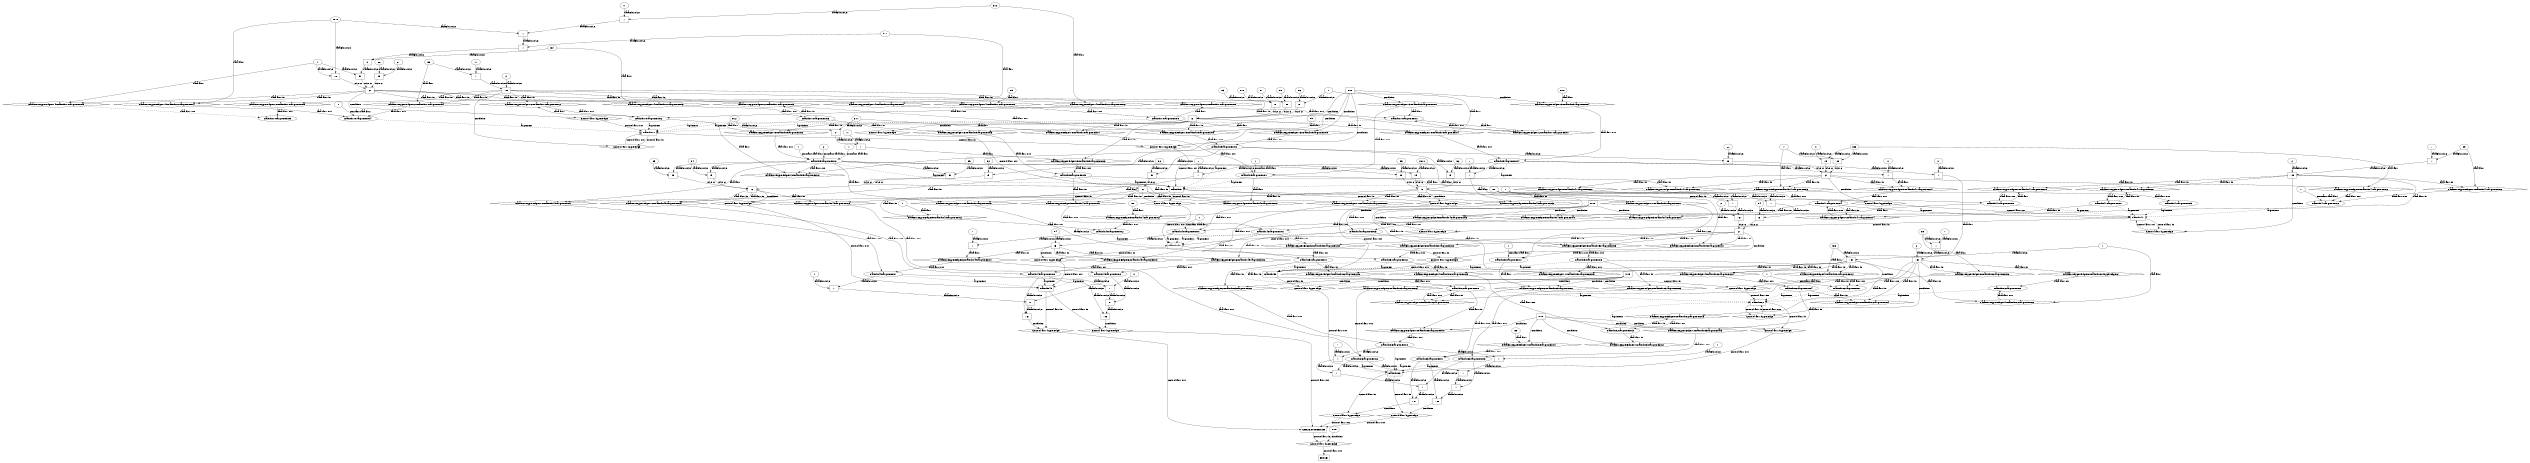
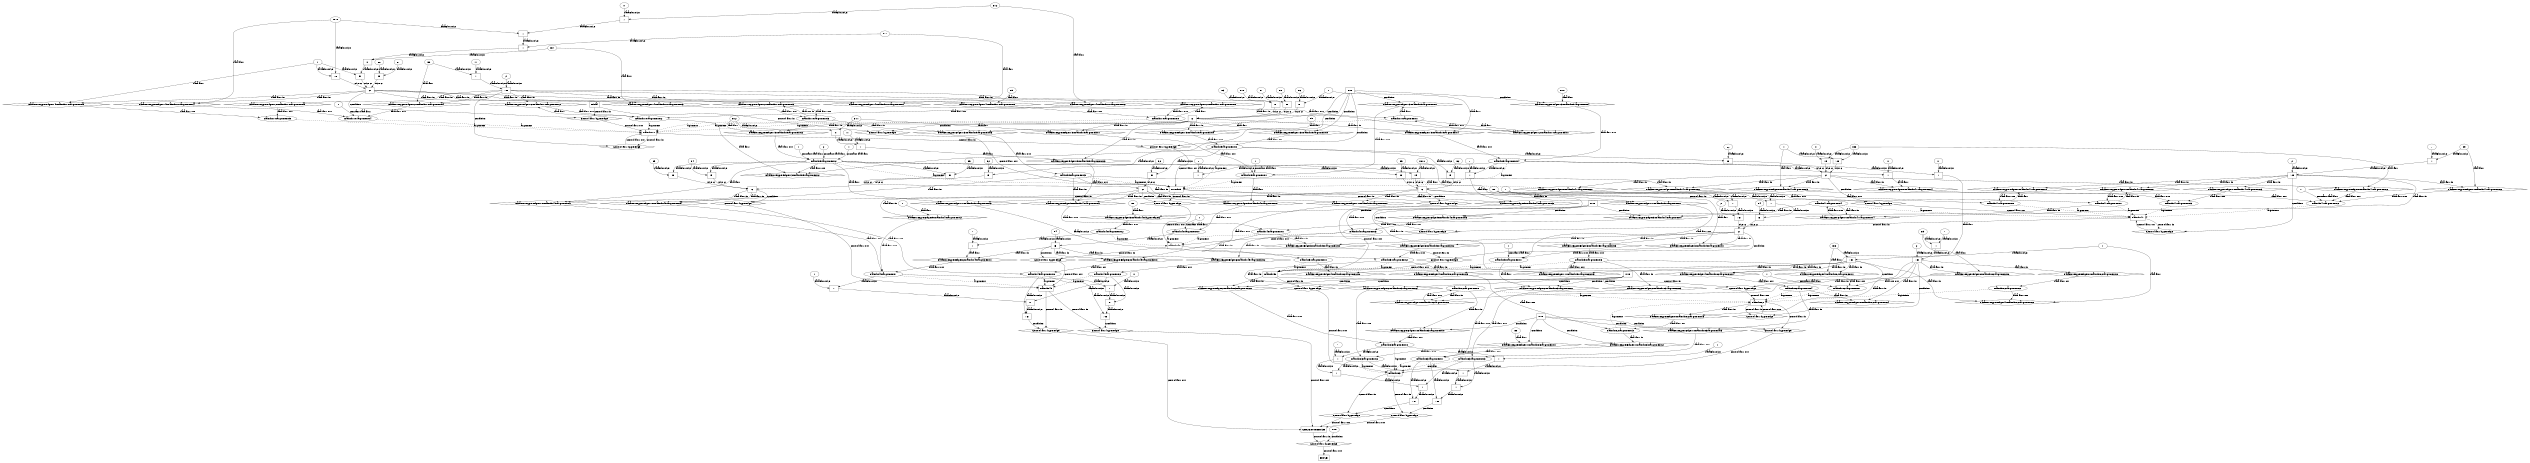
node "Initial": added
edge "DataFowHyperEdge_12_main_h_10_argument_0" -> "main_h_10_argument_0": added, label "data flow out"
edge "DataFowHyperEdge_13_main_h_9_argument_1" -> "main_h_10_argument_1": reversed
edge "DataFowHyperEdge_14_main_h_10_argument_5" -> "main_h_10_argument_5": style dashed -> solid
edge "main_h_10_argument_3" -> "DataFowHyperEdge_12_main_h_10_argument_3": label "data flow in" -> "data out in"
edge "DataFowHyperEdge_12_main_h_10_argument_3" -> "DataFowHyperEdge_15_main_h_9_argument_0": now "DataFowHyperEdge_12_main_h_10_argument_3" -> "main_h_10_argument_3"
edge "main_h_10_argument_5" -> "main_h_10": added, label "argument"
edge "DataFowHyperEdge_15_main_h_9_argument_3" -> "main_h_9_argument_3": now "DataFowHyperEdge_15_main_h_9_argument_3" -> "DataFowHyperEdge_9_main_h_48_argument_1"
edge "main_h_9_argument_1" -> "DataFowHyperEdge_8_main_h_47_argument_0": style solid -> dashed
node "main_h_9": label "main_h_9" -> "true_h_9"
node "DataFowHyperEdge_7_main_h_47_argument_3": added
edge "DataFowHyperEdge_8_main_h_47_argument_4" -> "main_h_47_argument_4": now "DataFowHyperEdge_8_main_h_47_argument_4" -> "main_h_47_argument_2"
edge "DataFowHyperEdge_8_main_h_47_argument_1" -> "main_h_47_argument_1": added, label "data flow out"
node "DataFowHyperEdge_10_main_h_49_argument_2": removed
edge "main_h_47_argument_4" -> "main_h_47": style solid -> dashed
node "DataFowHyperEdge_5_main_h_48_argument_2": label "DataFowHyperEdge_5_main_h_48_argument_2" -> "DataFowHyperEdge_5_main_h_48_hyperedge_2"
node "DataFowHyperEdge_5_main_h_48_argument_0": removed
edge "DataFowHyperEdge_9_main_h_48_argument_2" -> "main_h_48_argument_2": now "DataFowHyperEdge_9_main_h_48_argument_2" -> "main_h_49_argument_1"
edge "main_h_48_argument_1" -> "main_h_48": removed, label "argument"
edge "main_h_48_argument_3" -> "DataFowHyperEdge_3_main_h_50_argument_3": removed, label "data flow in"
edge "DataFowHyperEdge_3_main_h_50_argument_0" -> "main_h_50_argument_0": removed, label "data flow out"
edge "main_h_50_argument_3" -> "DataFowHyperEdge_11_main_h_50_argument_3": reversed
edge "main_h_50_argument_0" -> "DataFowHyperEdge_2_main_h_83_argument_0": now "main_h_50" -> "DataFowHyperEdge_2_main_h_83_argument_0"
edge "main_h_50_argument_2" -> "DataFowHyperEdge_2_main_h_83_argument_2": style dashed -> solid
node "DataFowHyperEdge_0_main_h_82_hyperedge_2": label "DataFowHyperEdge_0_main_h_82_hyperedge_2" -> "DataFowHyperEdge_0_main_h_82_argument_2"
edge "DataFowHyperEdge_4_main_h_82_argument_0" -> "main_h_82_argument_0": removed, label "data flow out"
edge "DataFowHyperEdge_0_main_h_82_argument_6" -> "main_h_82_argument_1": label "data flow out" -> "data out out"
edge "DataFowHyperEdge_6_main_h_49_argument_1" -> "main_h_83_argument_2": now "DataFowHyperEdge_1_main_h_83_argument_2" -> "main_h_83_argument_2"
edge "DataFowHyperEdge_4_main_h_82_argument_2" -> "main_h_82_argument_2": reversed
edge "DataFowHyperEdge_2_main_h_83_argument_2" -> "main_h_83_argument_2": label "control flow out" -> "data flow out"
edge "main_h_82_argument_3" -> "DataFowHyperEdge_0_main_h_82_argument_3": now "main_h_82" -> "DataFowHyperEdge_0_main_h_82_argument_3"
edge "main_h_83_argument_3" -> "main_h_83": label "argument" -> "constant"
